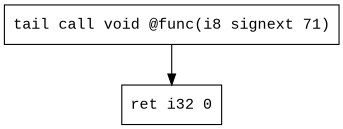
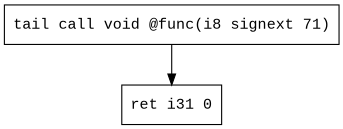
node "ret i32 0": label "ret i32 0" -> "ret i31 0"
